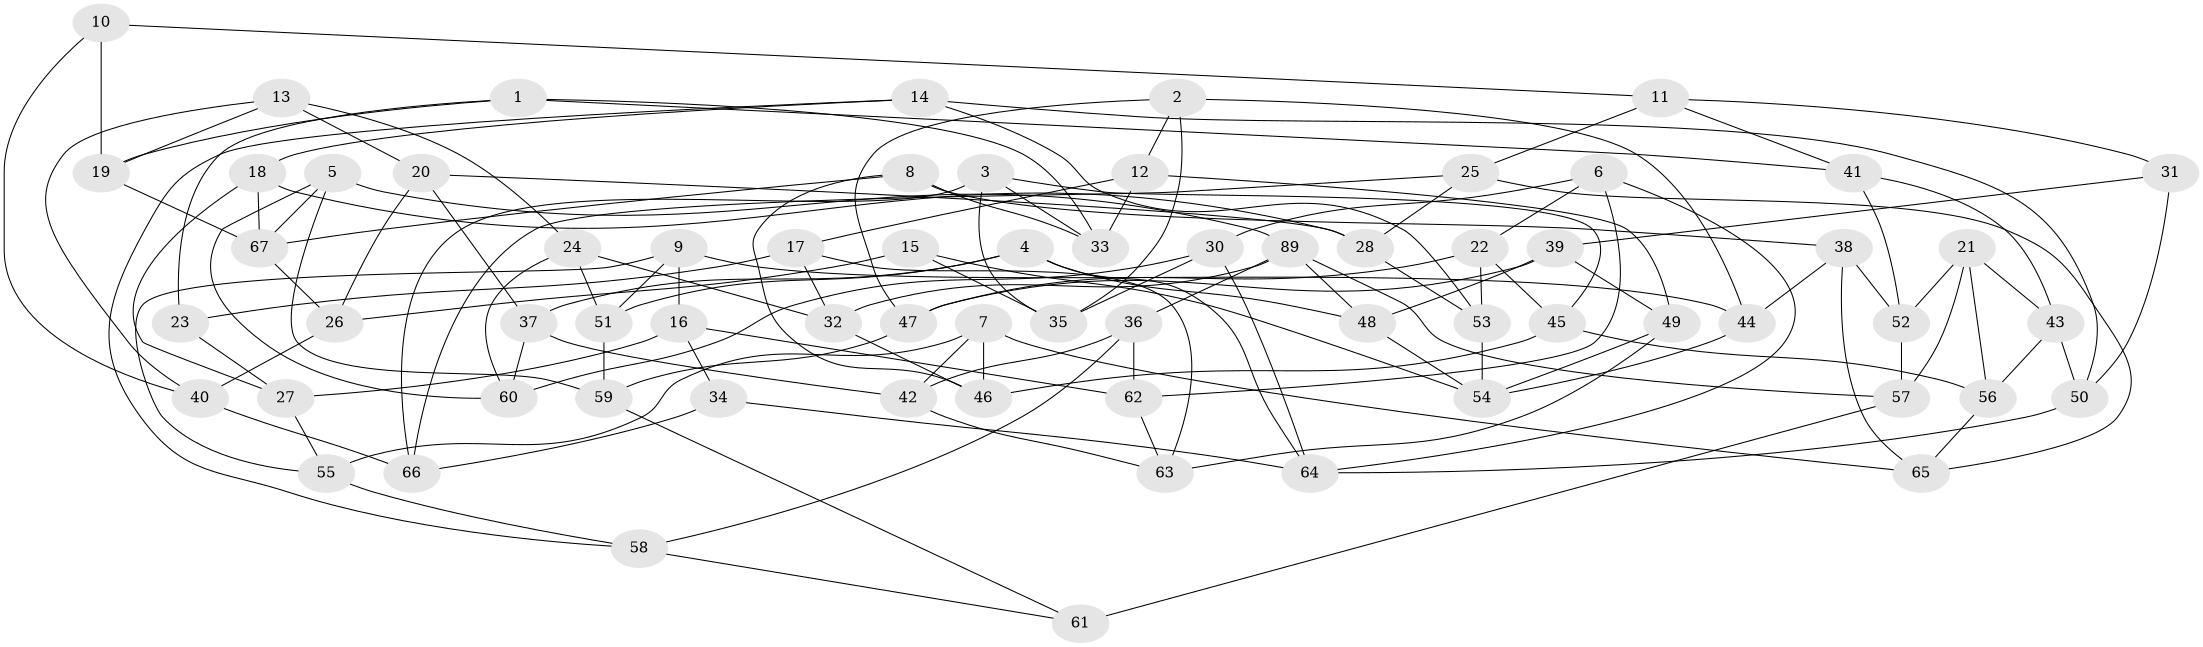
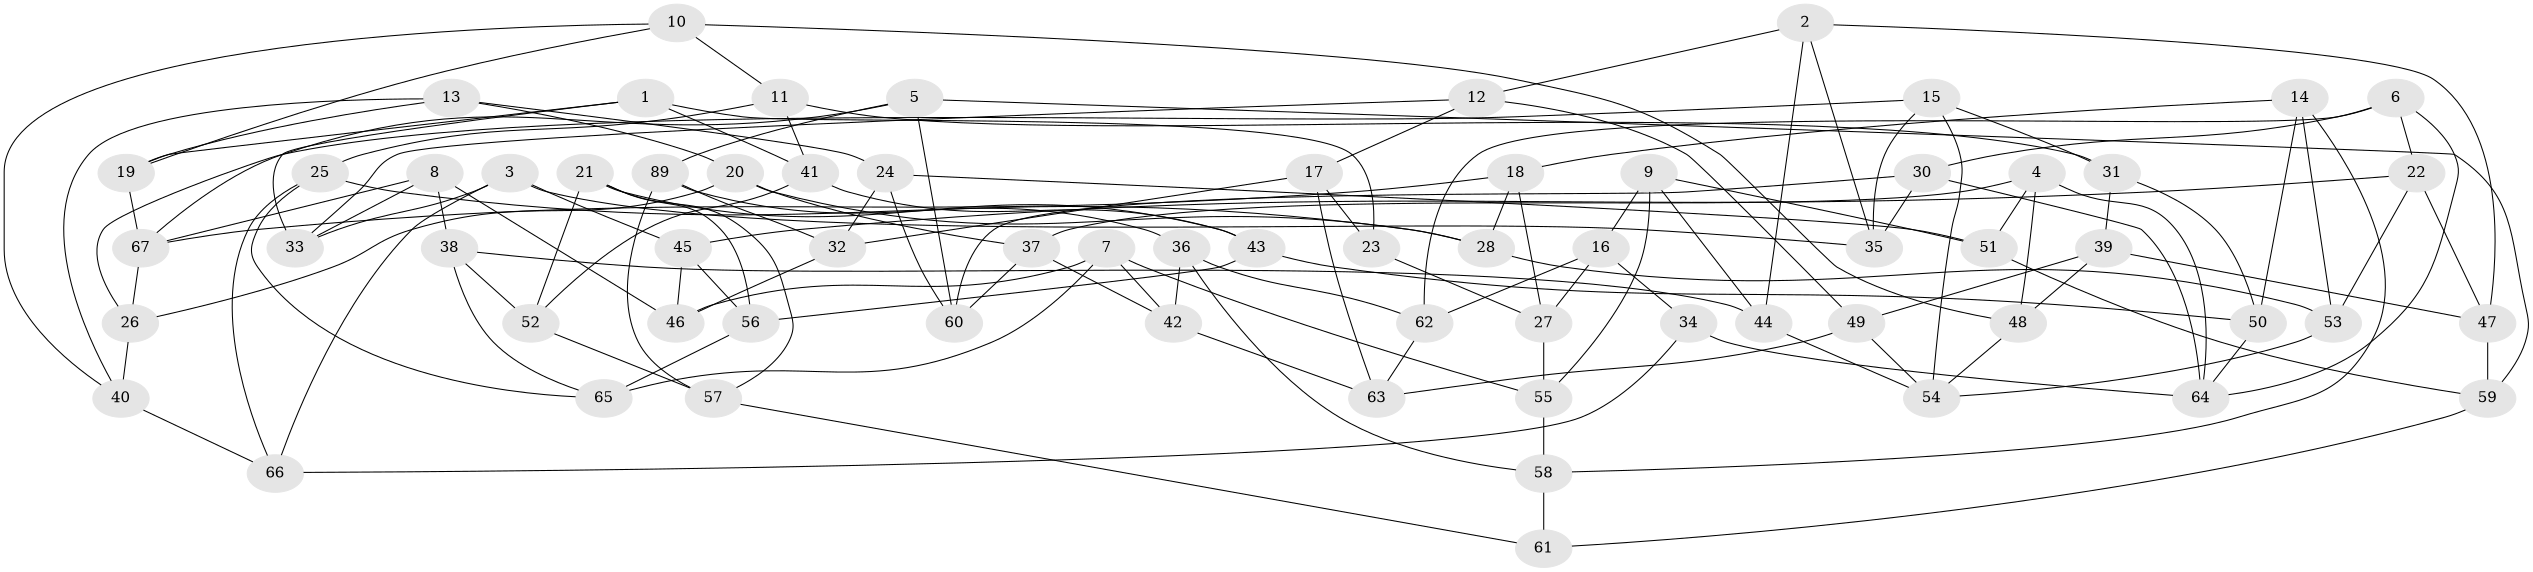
edge "15" -- "31": added
edge "89" -- "48": now "10" -- "48"
